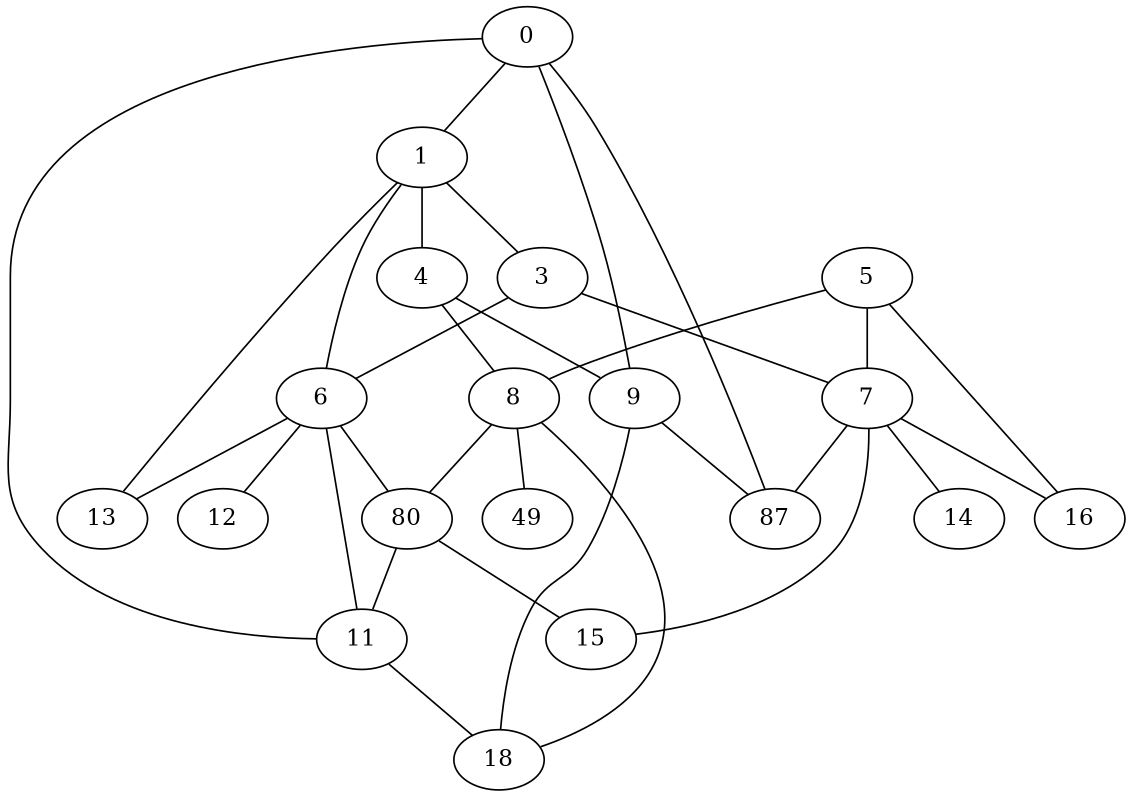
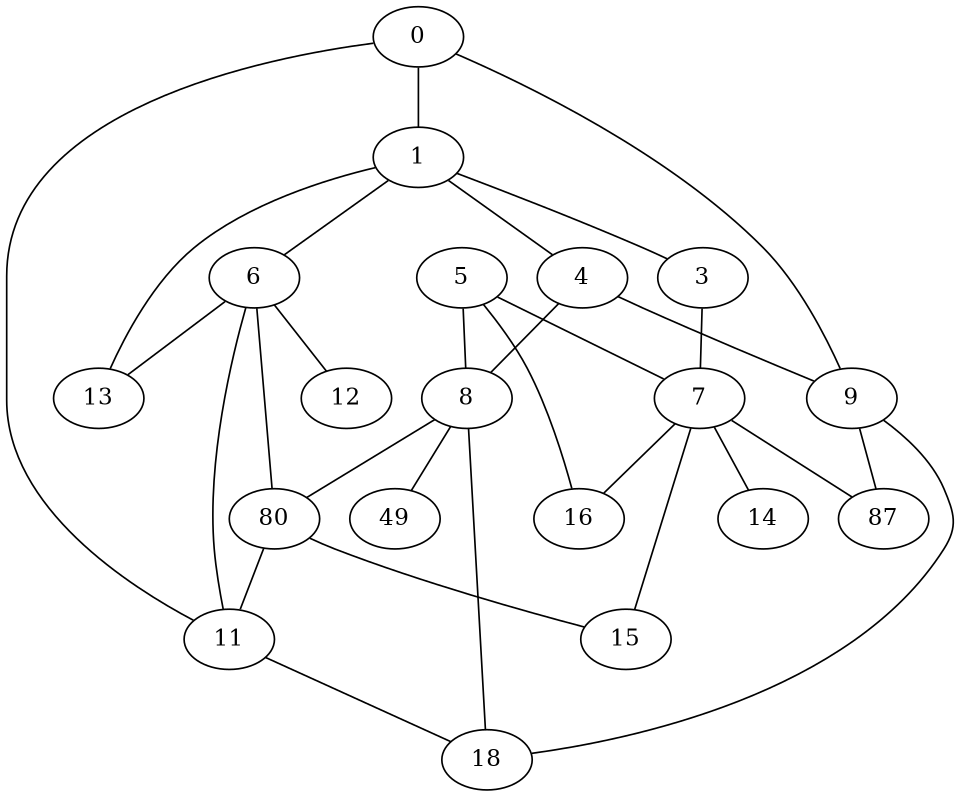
edge "0" -- "87": removed
edge "3" -- "6": removed
